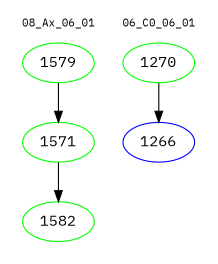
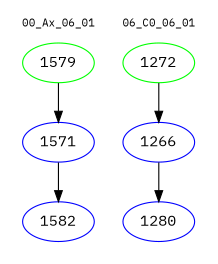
cluster "08_Ax_06_01": label "08_Ax_06_01" -> "00_Ax_06_01"
node "1270": label "1270" -> "1272"
node "1571": color green -> blue
node "1582": color green -> blue
node "1280": added
